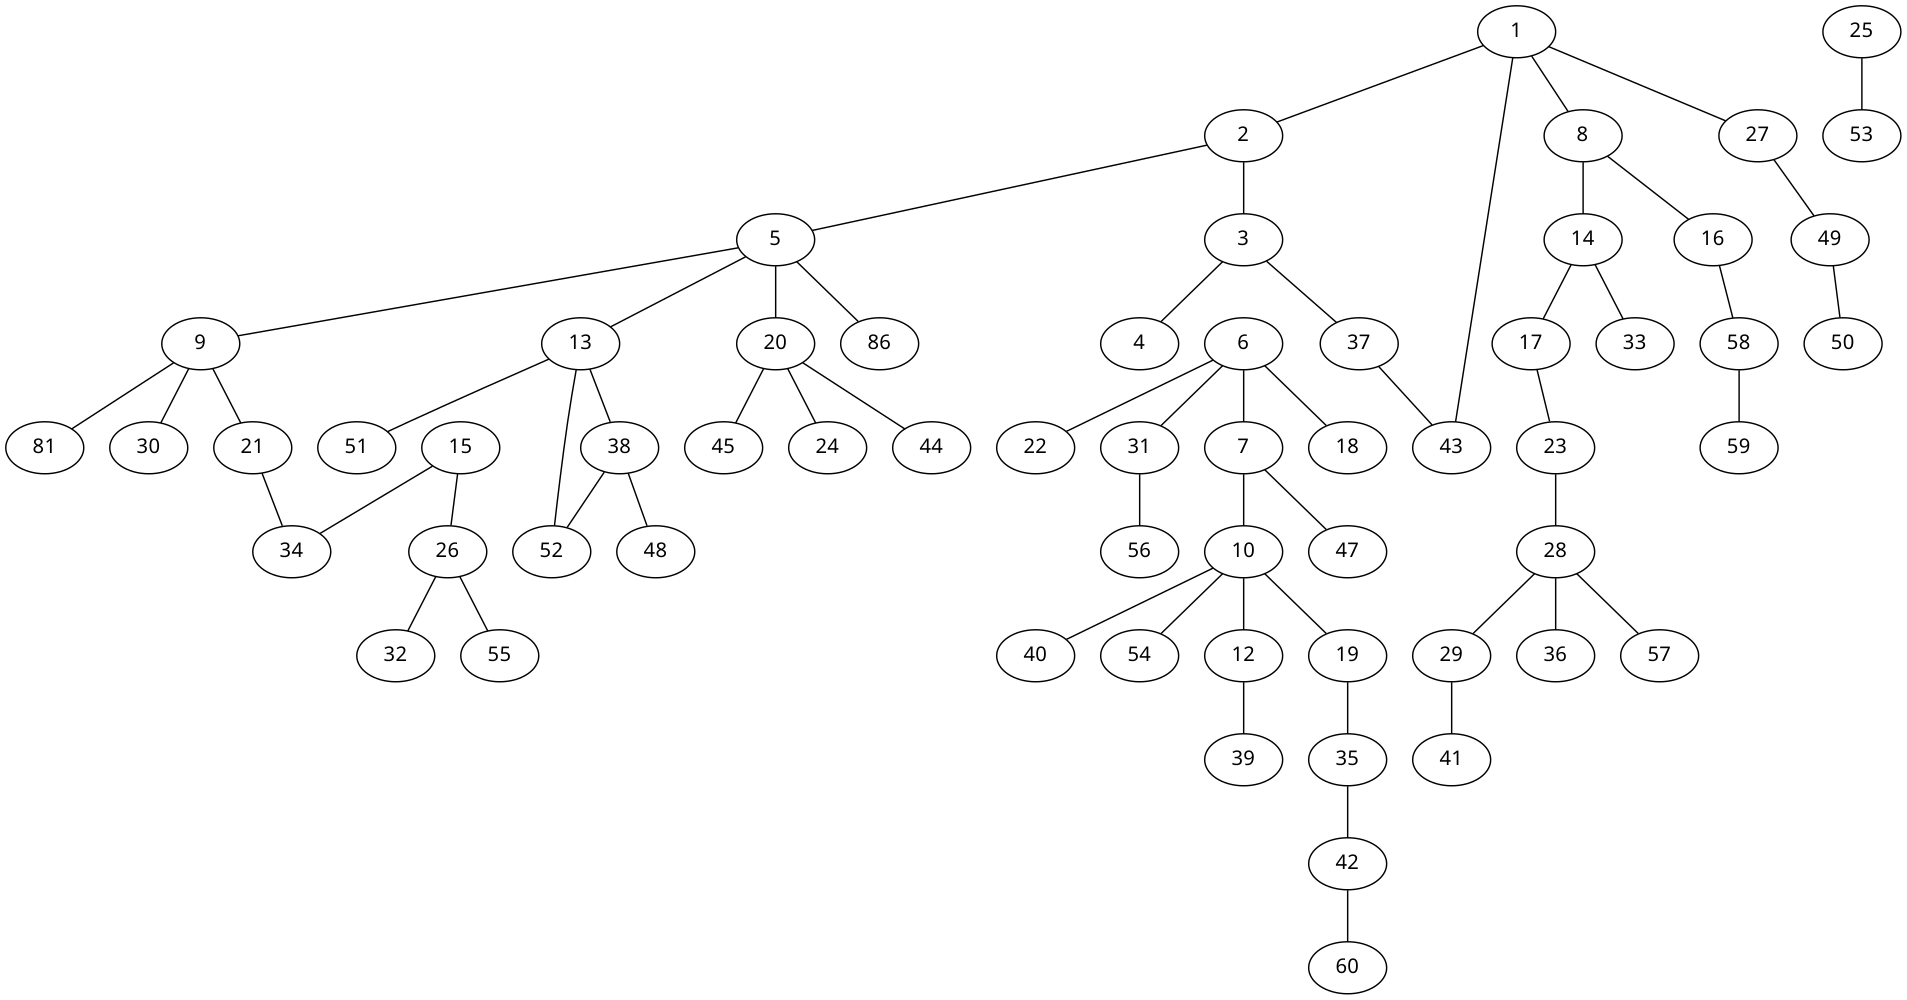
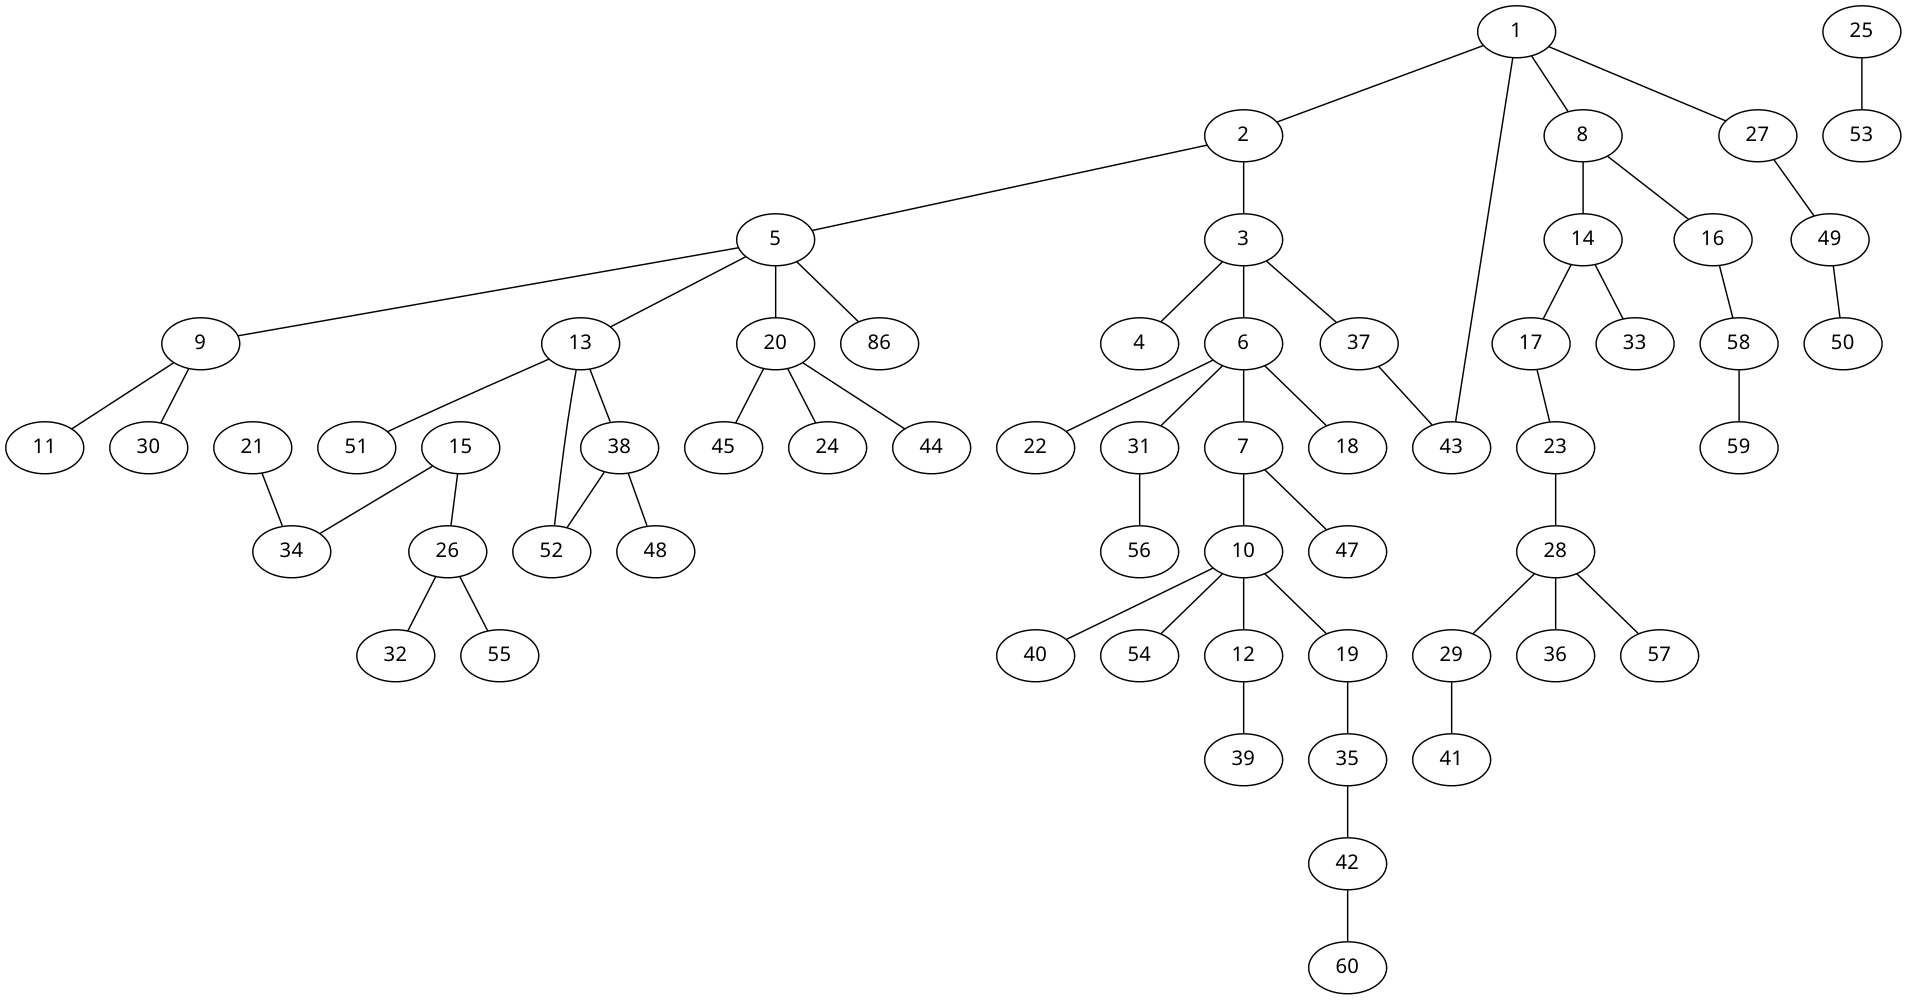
edge "3" -- "6": added
edge "9" -- "21": removed
node "81": label "81" -> "11"
